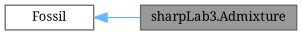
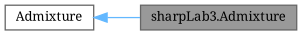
node "Fossil": label "Fossil" -> "Admixture"
